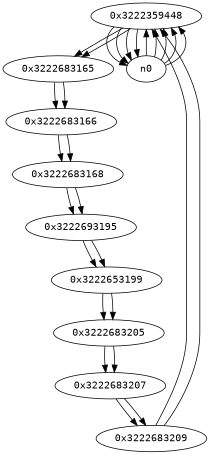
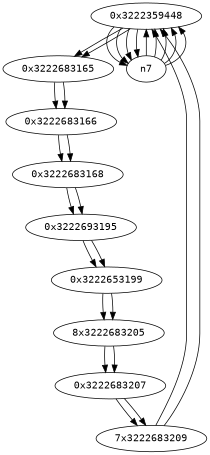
node "n0": label "n0" -> "n7"
node "0x3222683205": label "0x3222683205" -> "8x3222683205"
node "0x3222683209": label "0x3222683209" -> "7x3222683209"
